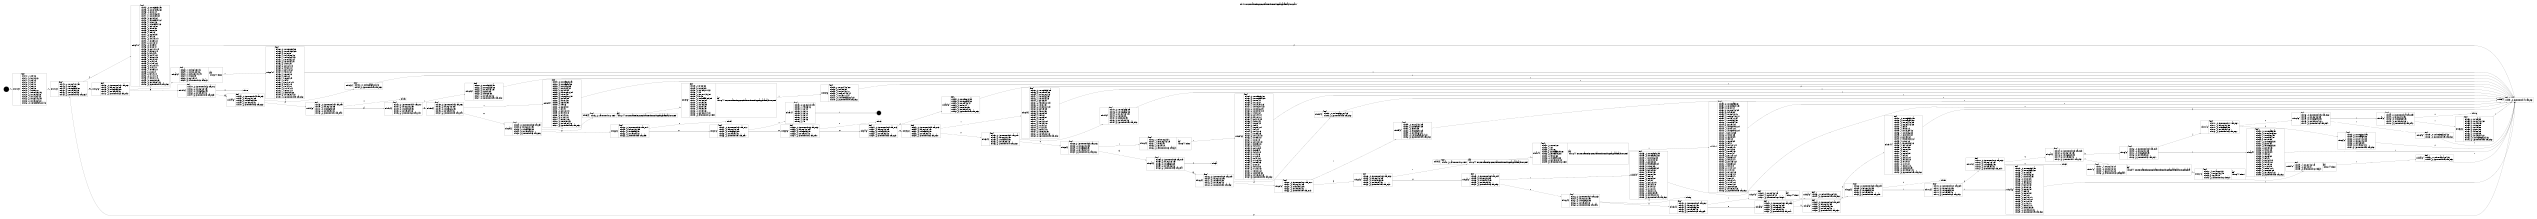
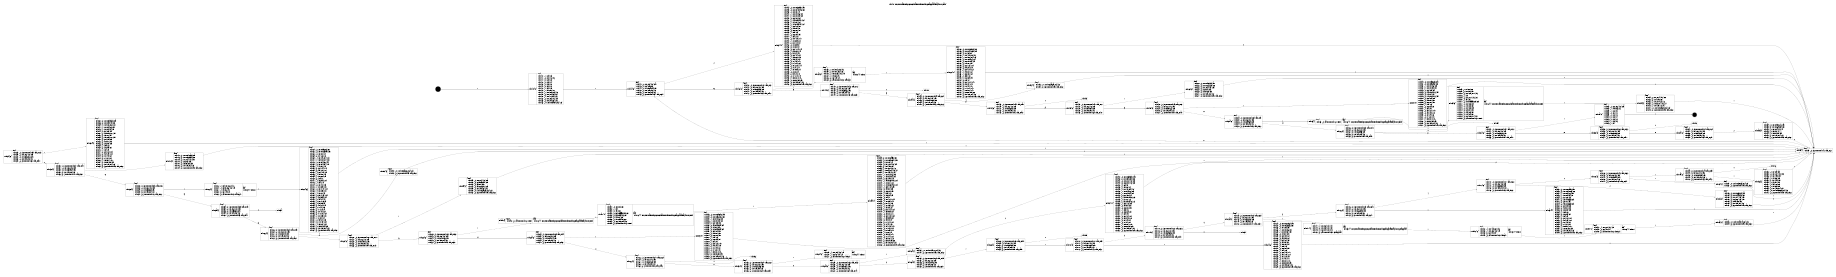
edge "0x40157a [28]" -> "0x401596 [28]": removed, label "18"
